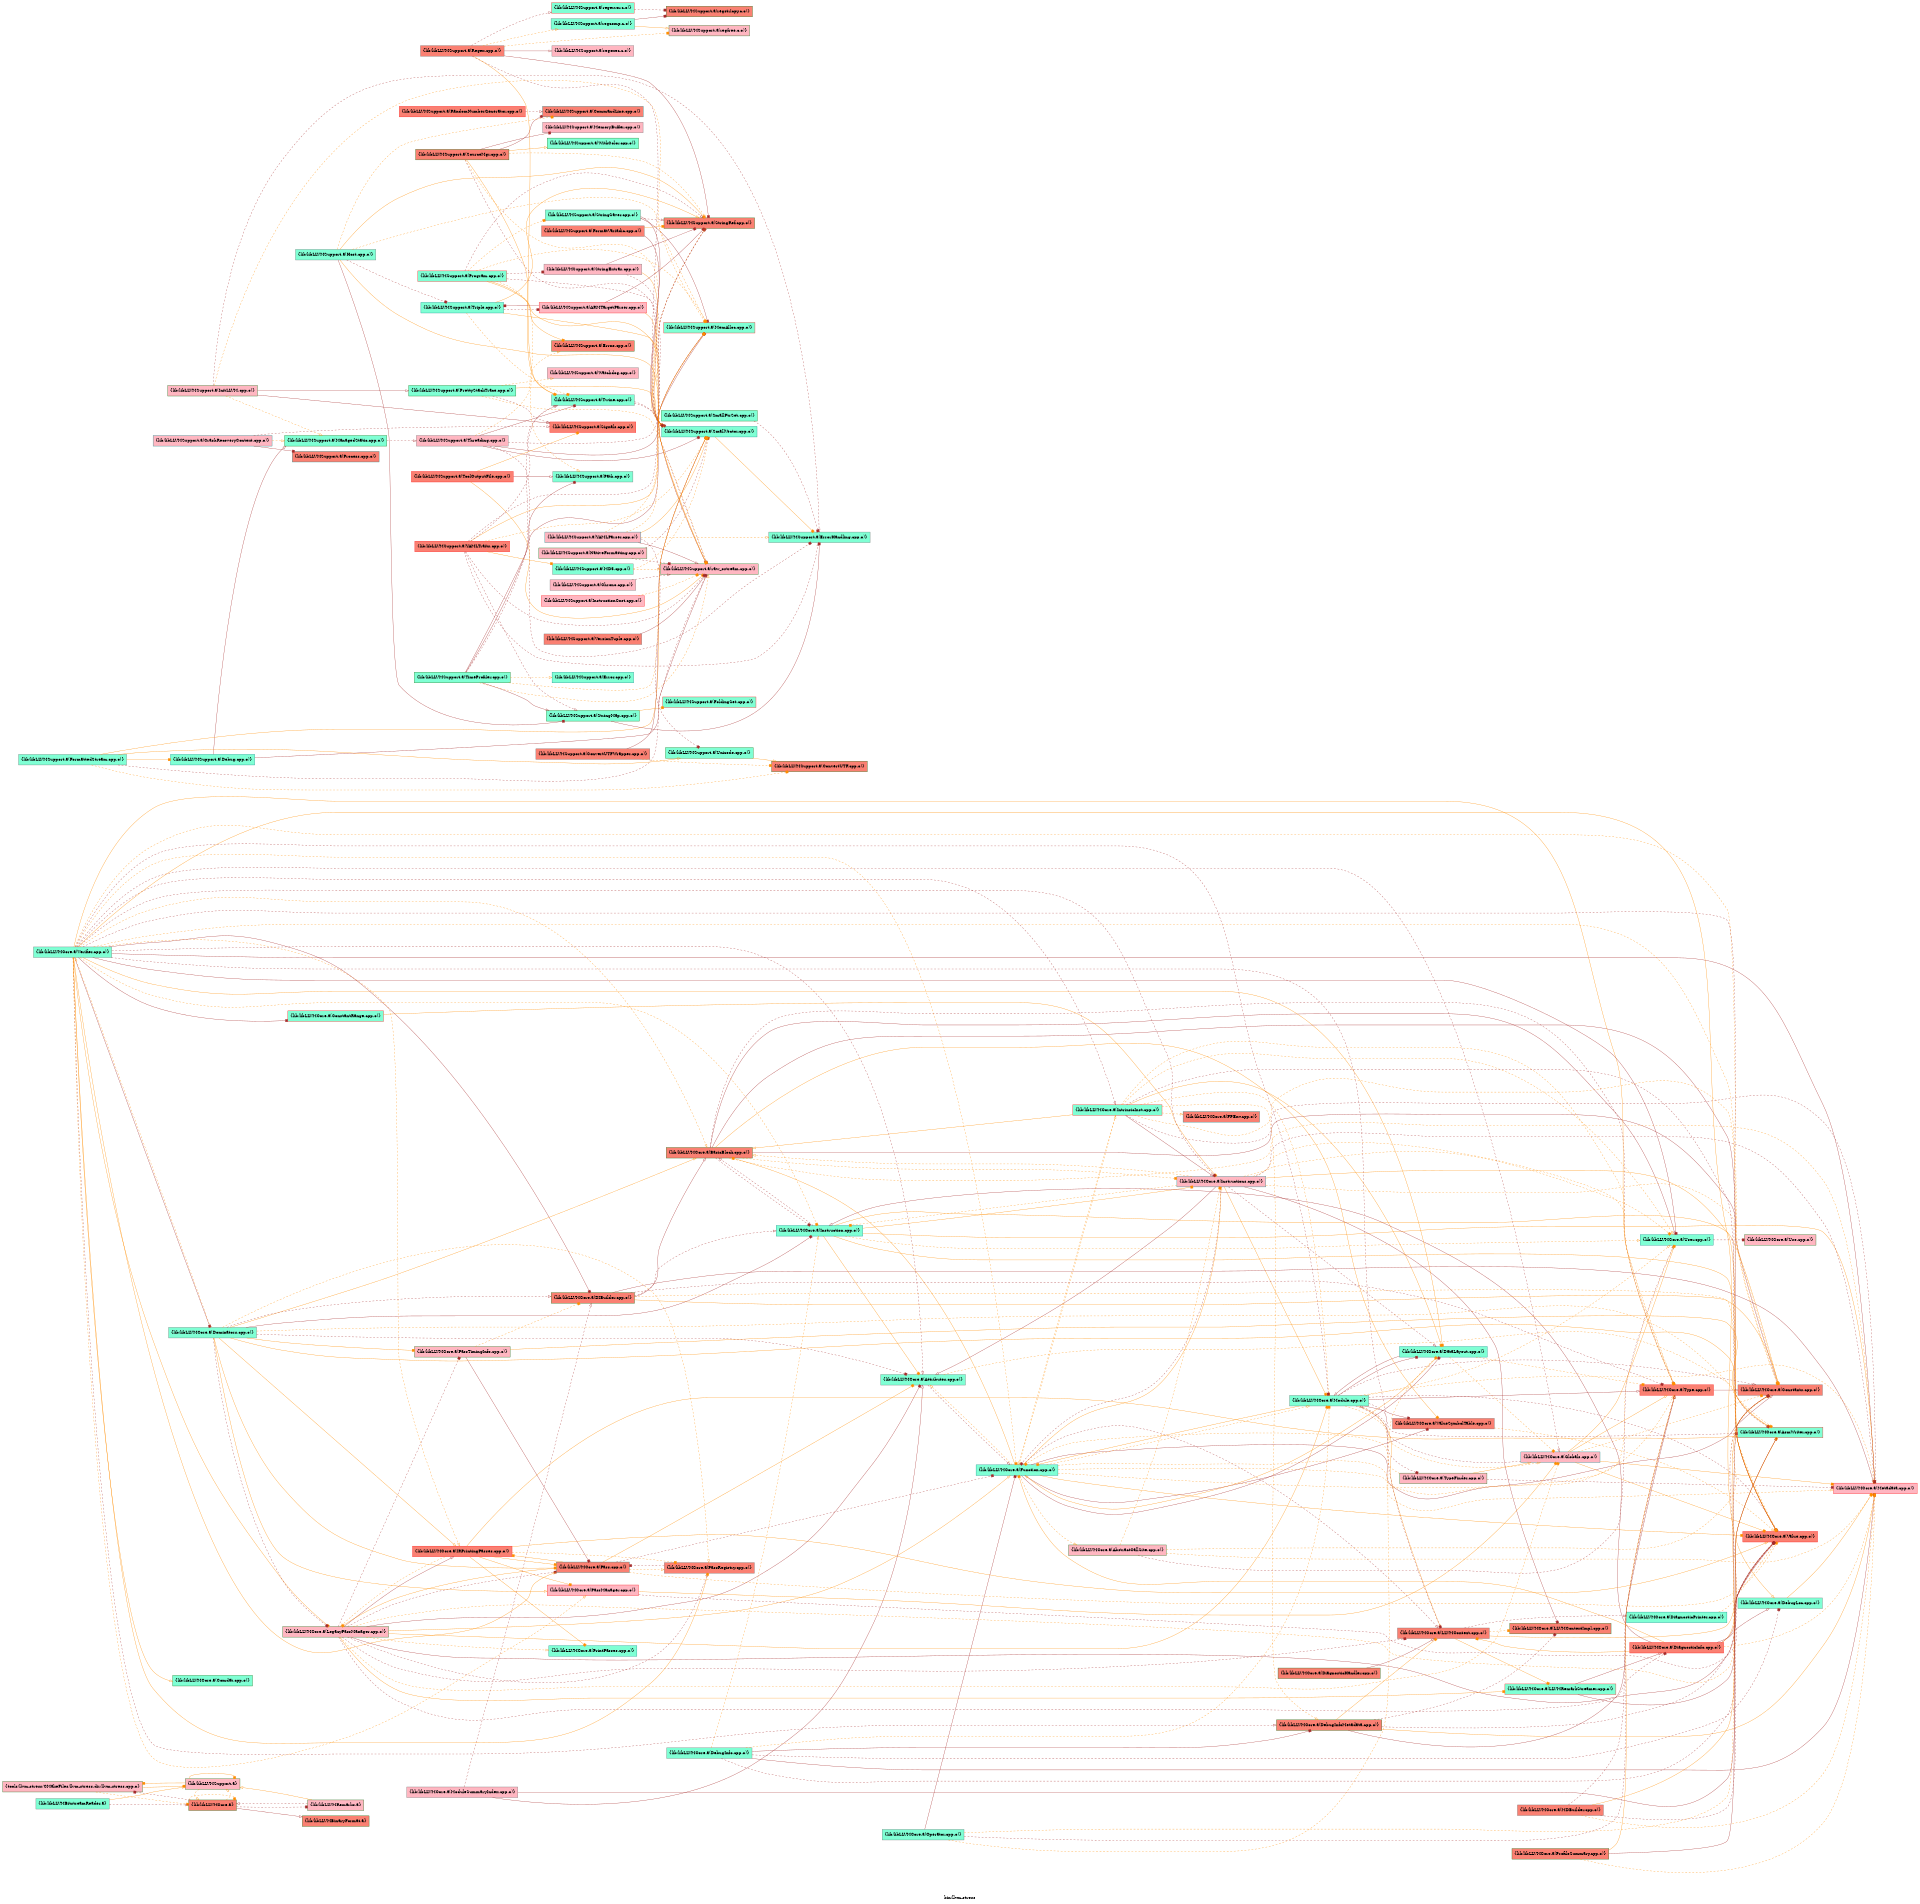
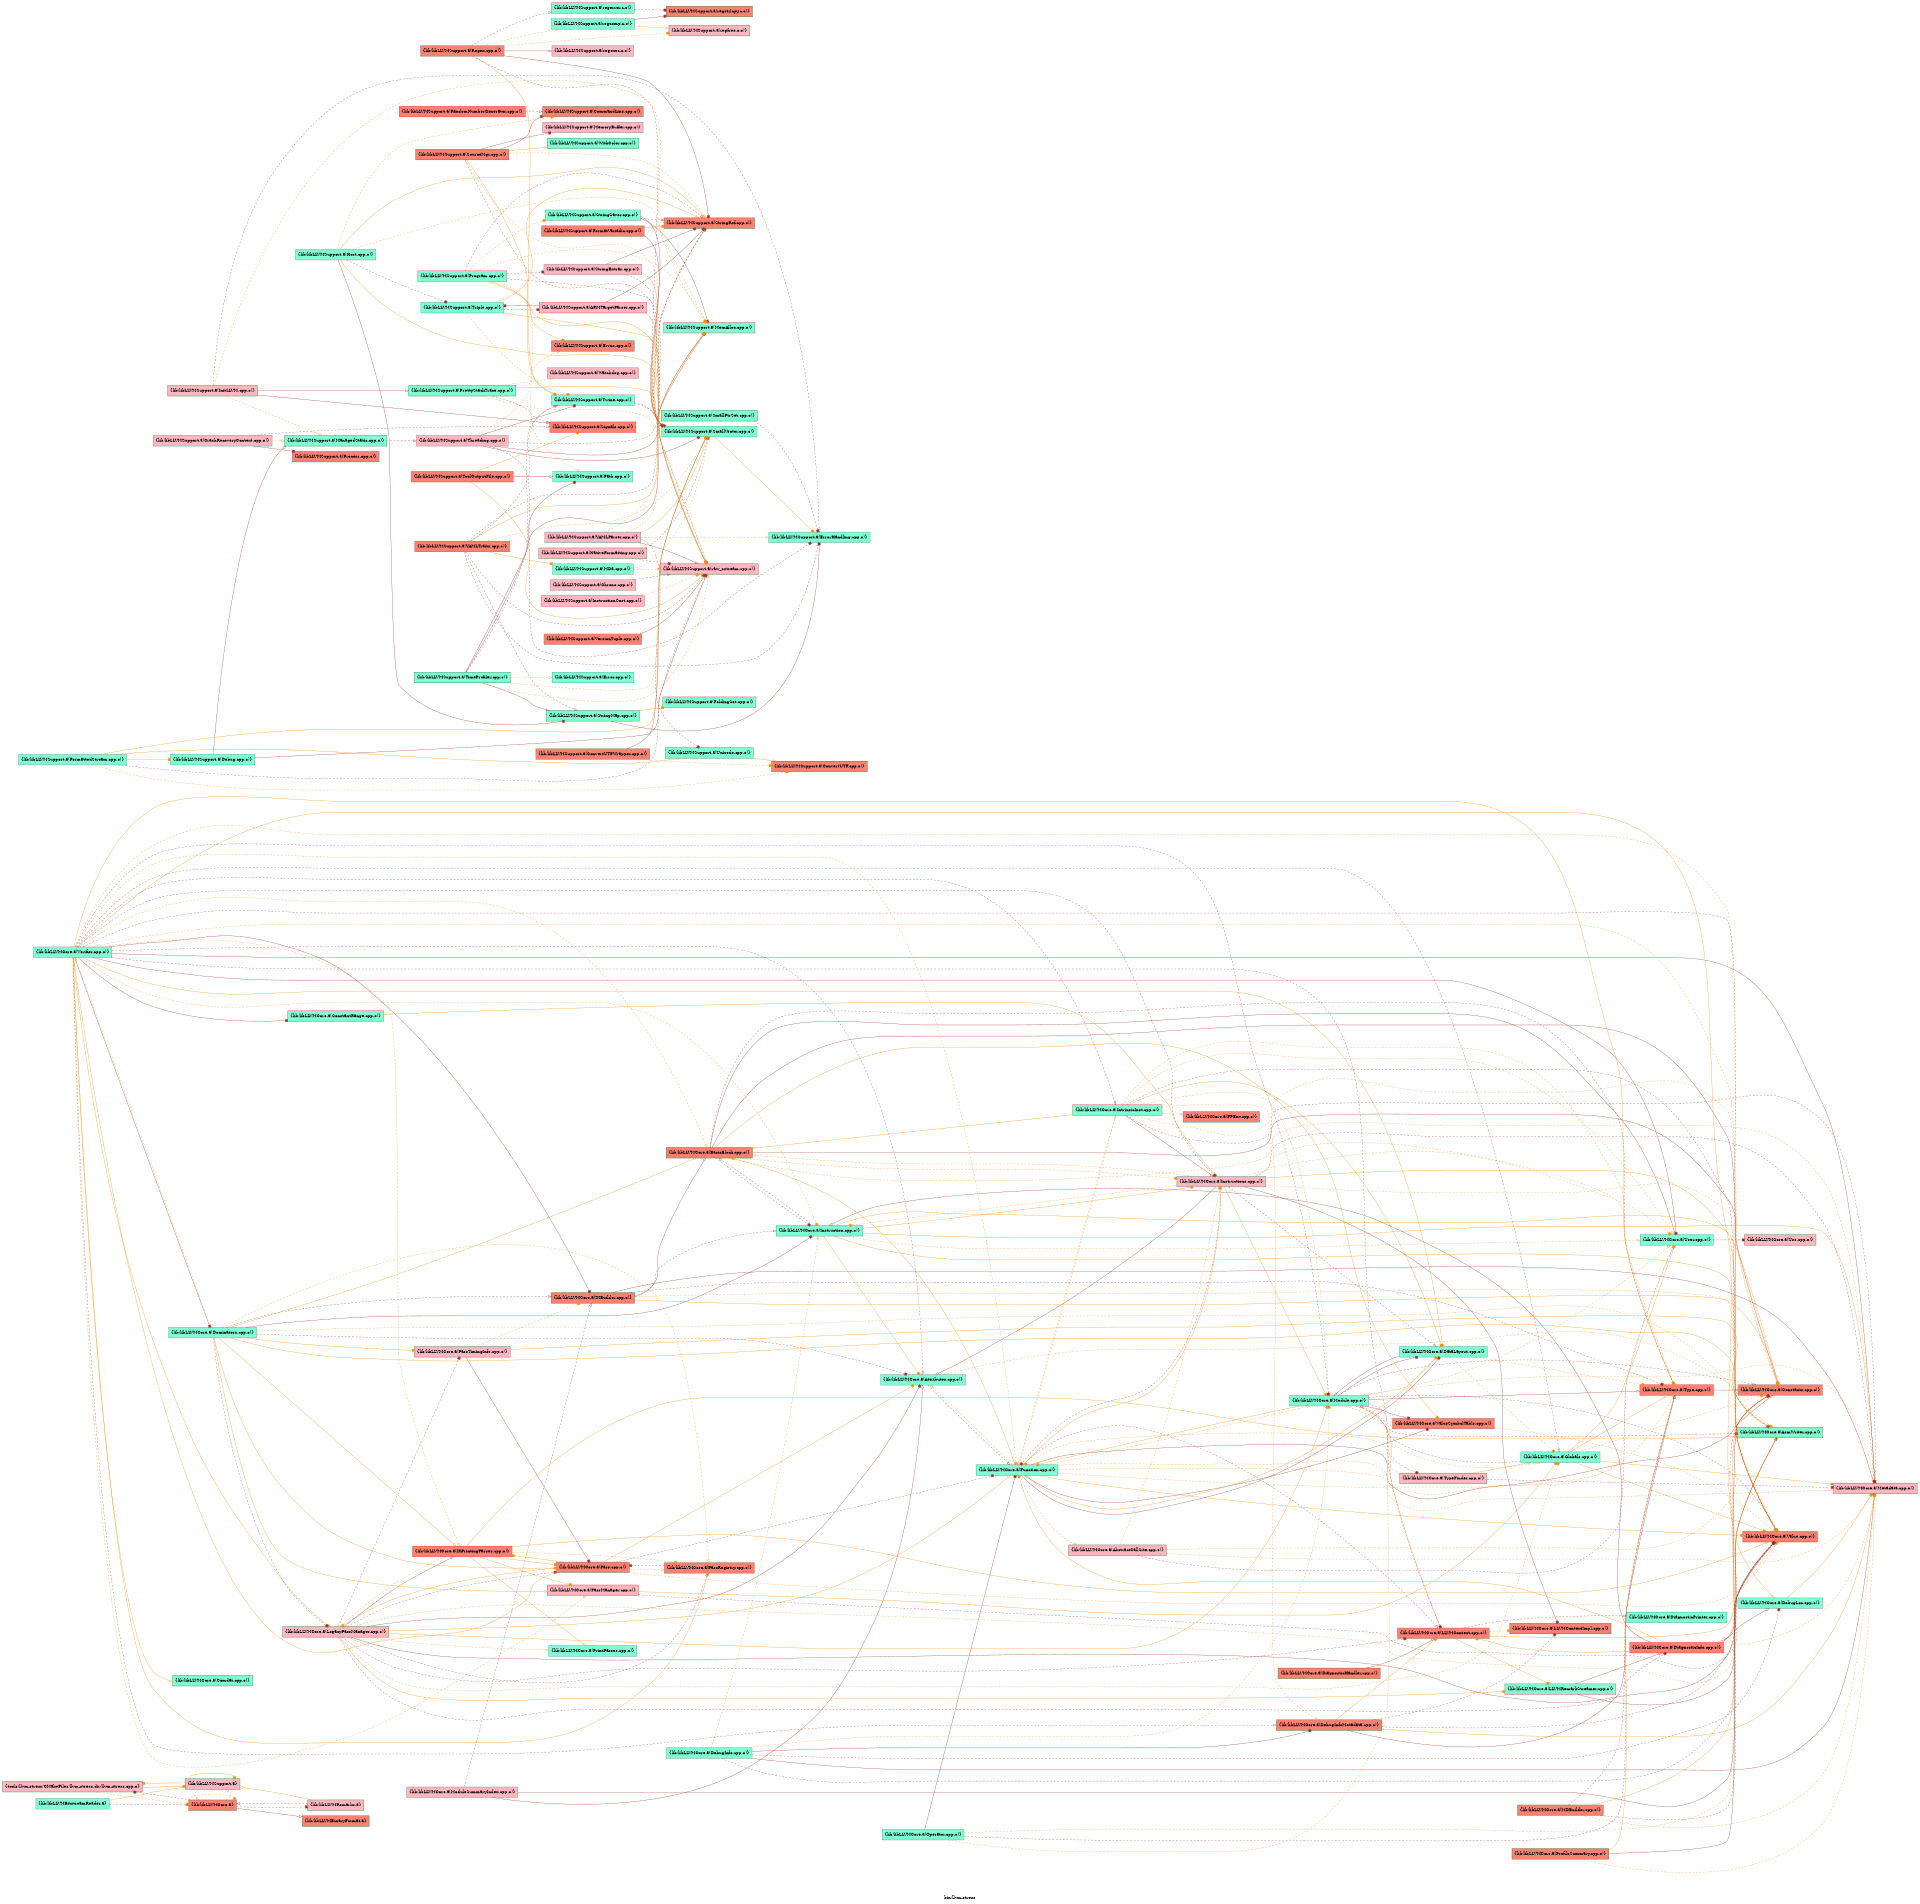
edge "{lib/libLLVMSupport.a(Host.cpp.o)}" -> "{lib/libLLVMSupport.a(StringRef.cpp.o)}": arrowhead box -> onormal
node "{lib/libLLVMCore.a(Globals.cpp.o)}": fillcolor lightpink -> aquamarine
edge "{lib/libLLVMCore.a(IRPrintingPasses.cpp.o)}" -> "{lib/libLLVMCore.a(PrintPasses.cpp.o)}": arrowhead box -> onormal
